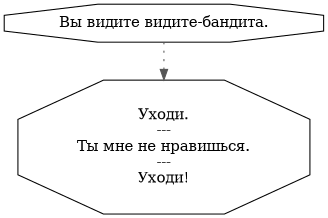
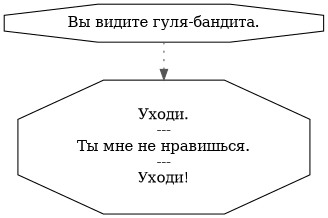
node "Вы видите видите-бандита.": label "Вы видите видите-бандита." -> "Вы видите гуля-бандита."
